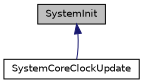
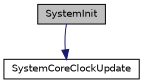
edge "SystemCoreClockUpdate" -> "SystemInit": reversed
